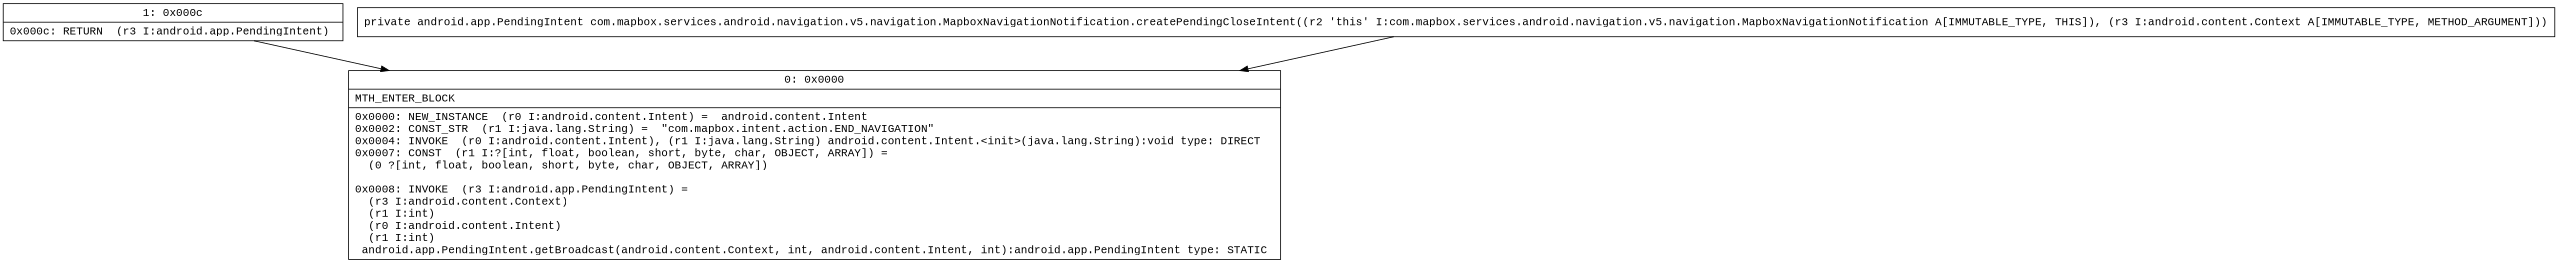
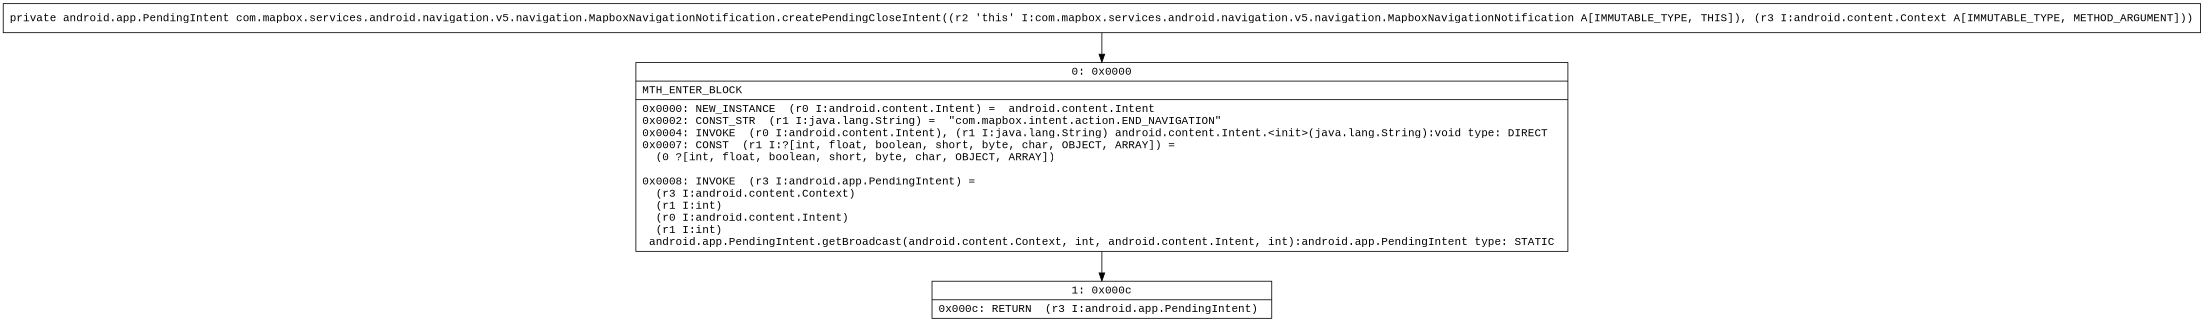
edge "1: 0x000c" -> "0: 0x0000": reversed
